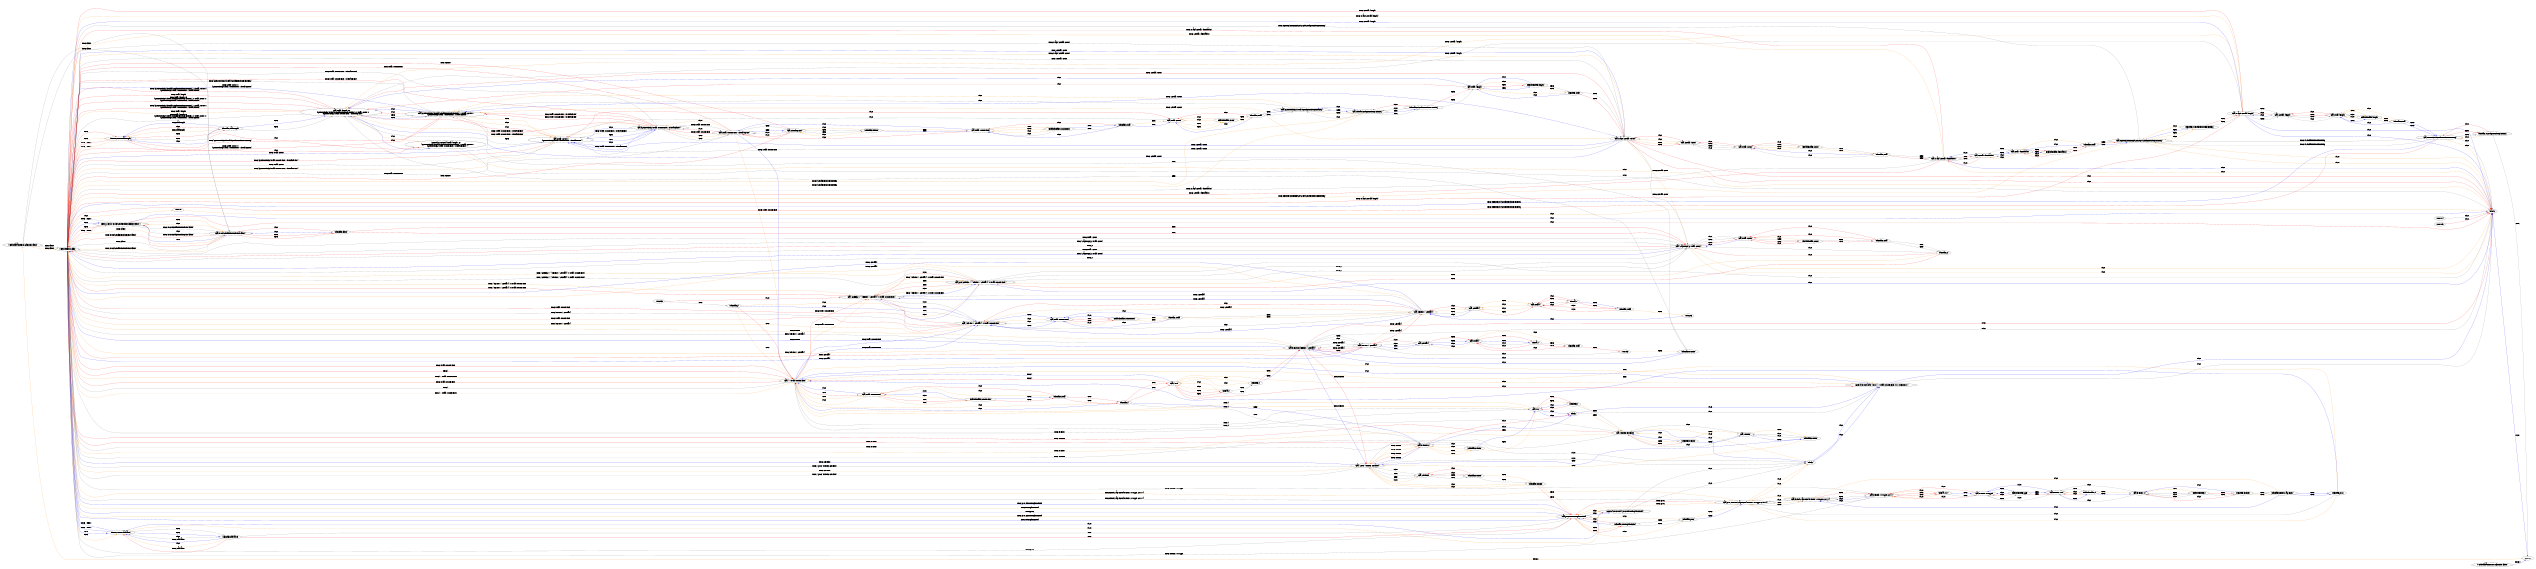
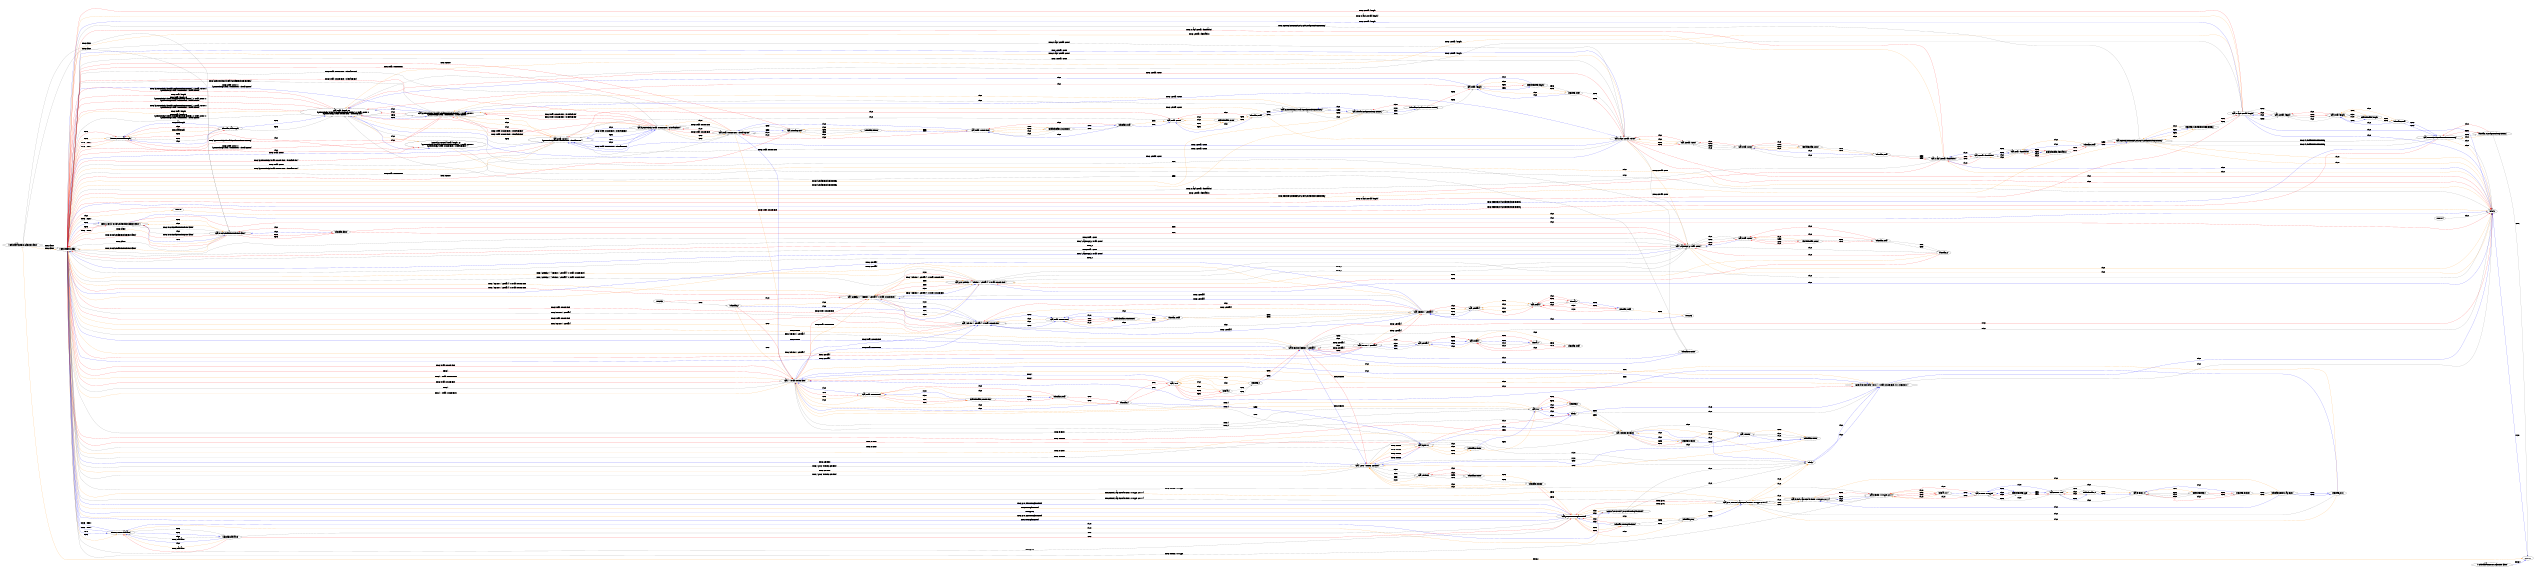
node "1000105": removed
node "1000153": removed
node "(Call,eventP++)": label "(Call,eventP++)" -> "(Call,bytes++)"
